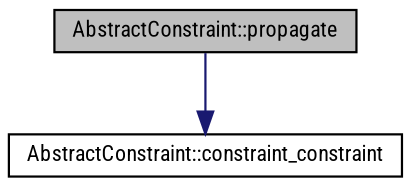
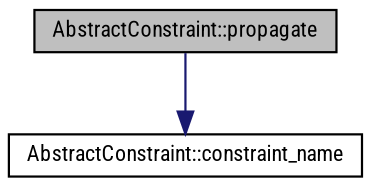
node "AbstractConstraint::constraint_constraint": label "AbstractConstraint::constraint_constraint" -> "AbstractConstraint::constraint_name"
